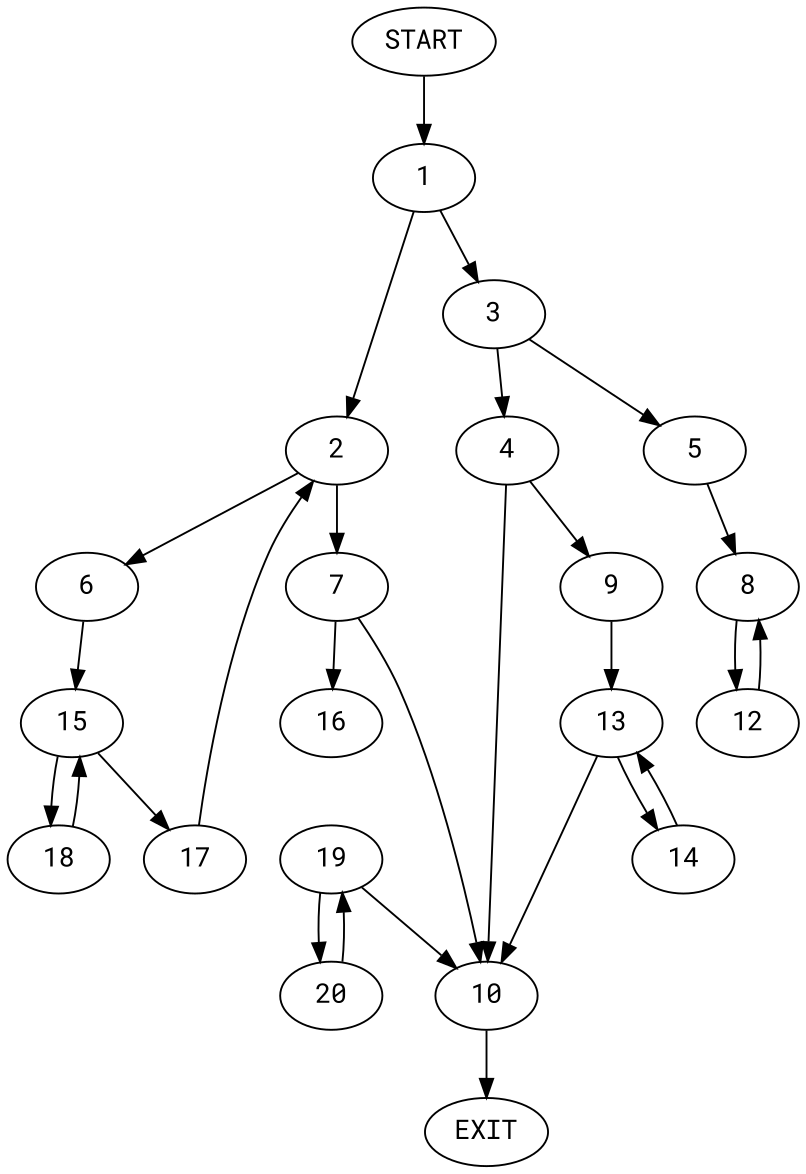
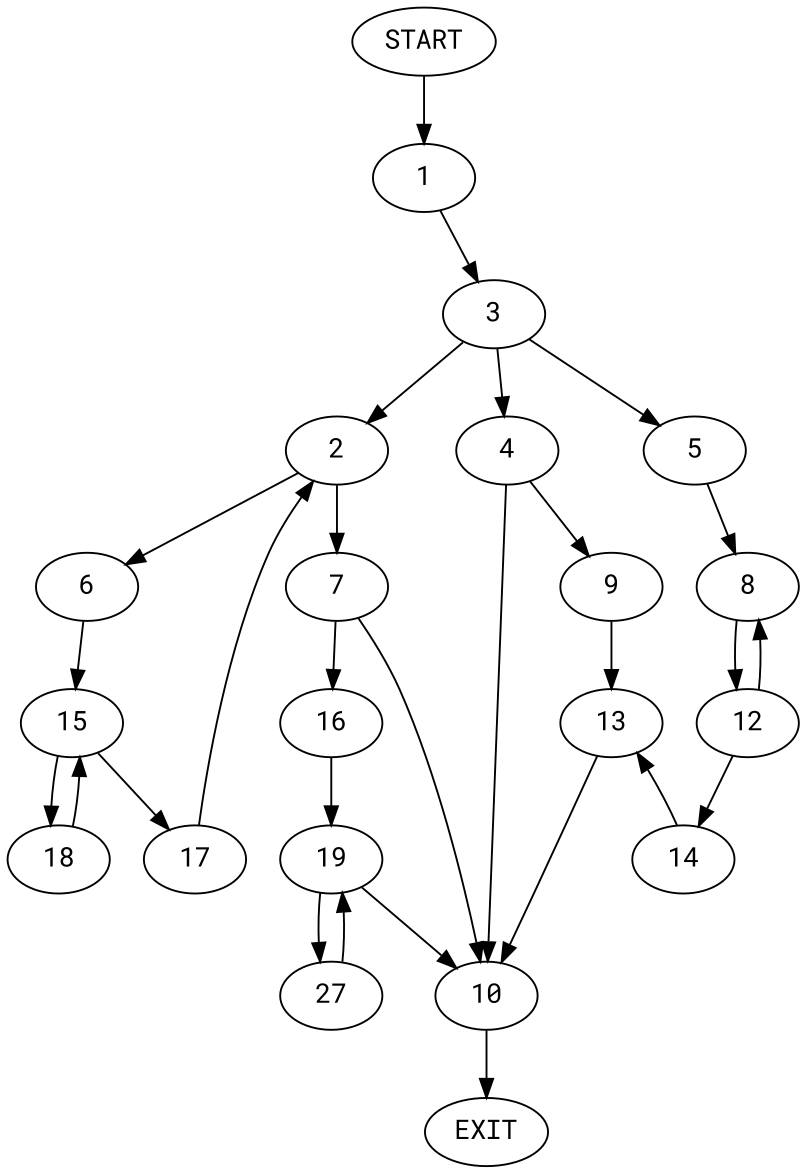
edge "1" -> "2": now "3" -> "2"
edge "16" -> "19": added
edge "13" -> "14": now "12" -> "14"
node "20": label "20" -> "27"
